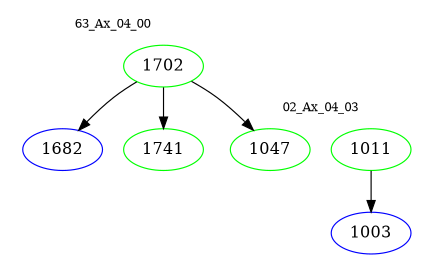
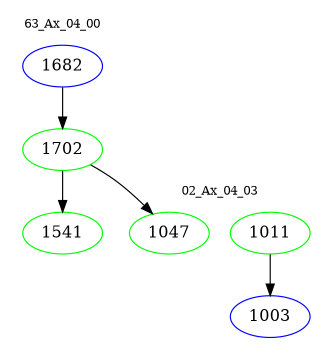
edge "1702" -> "1682": reversed
node "1741": label "1741" -> "1541"
